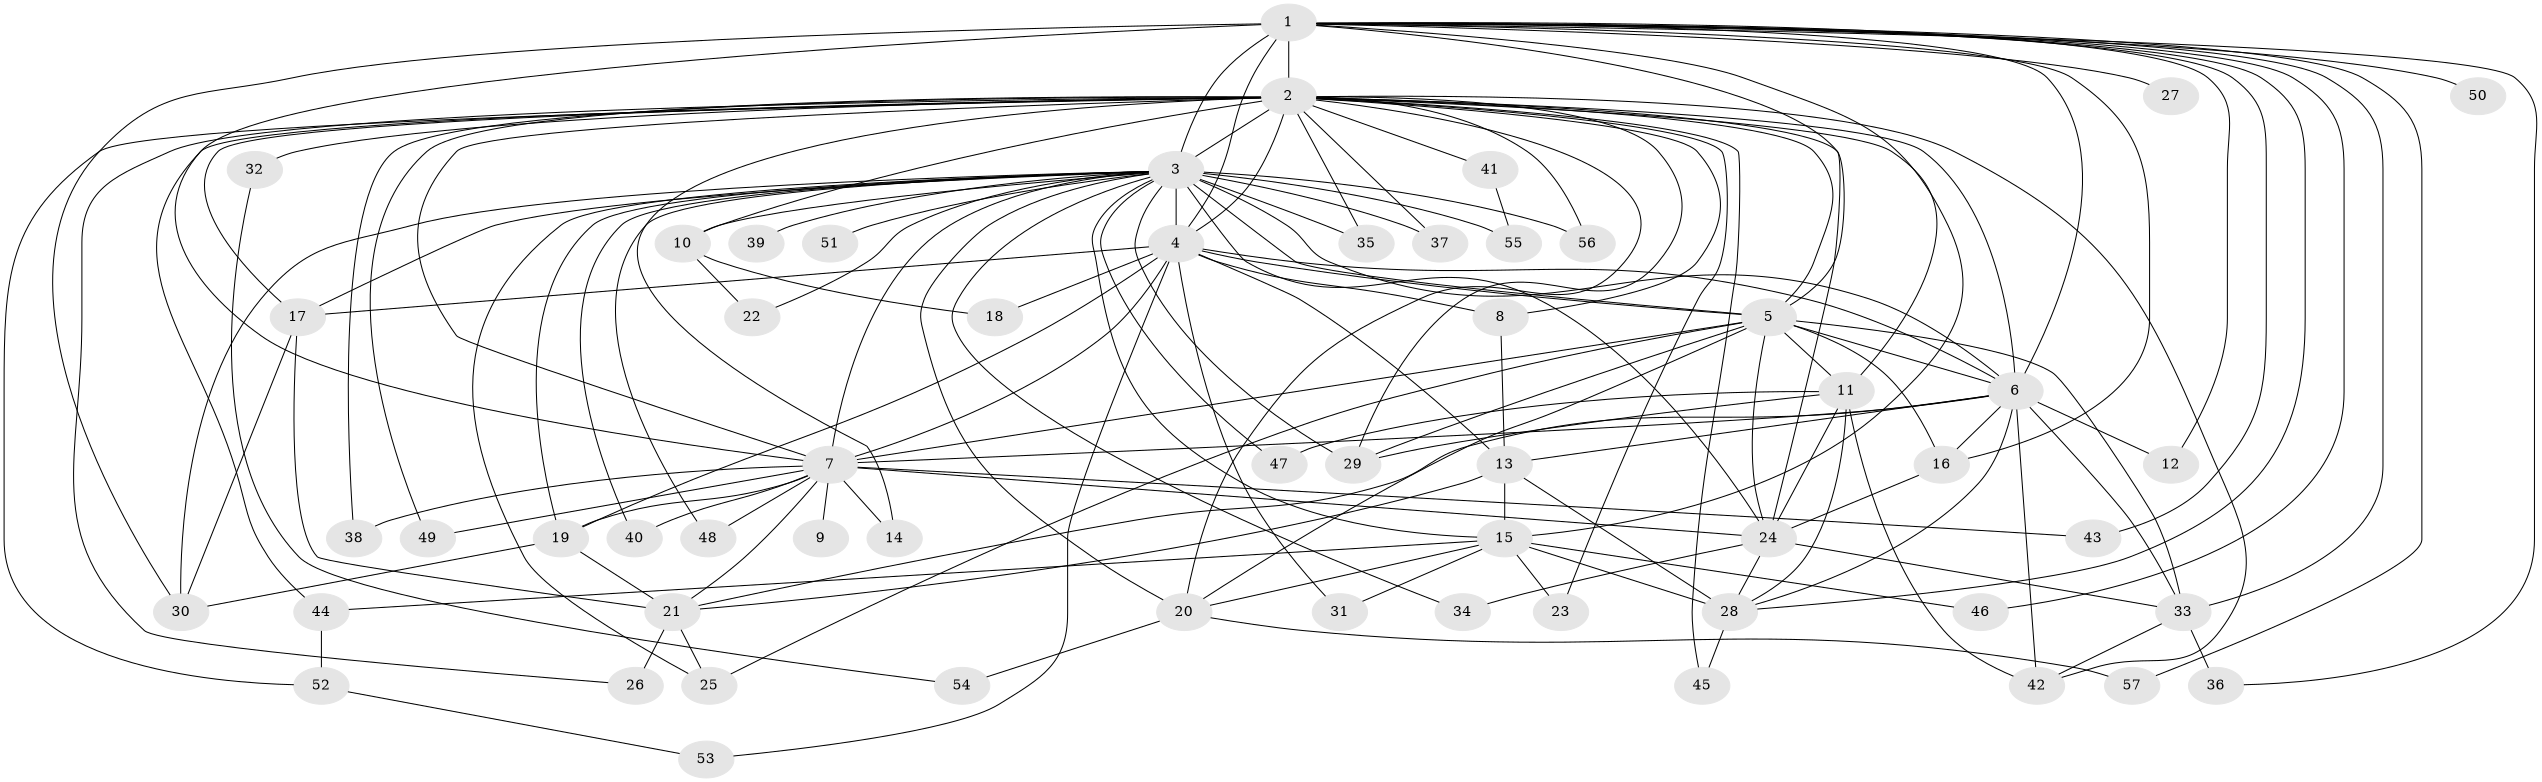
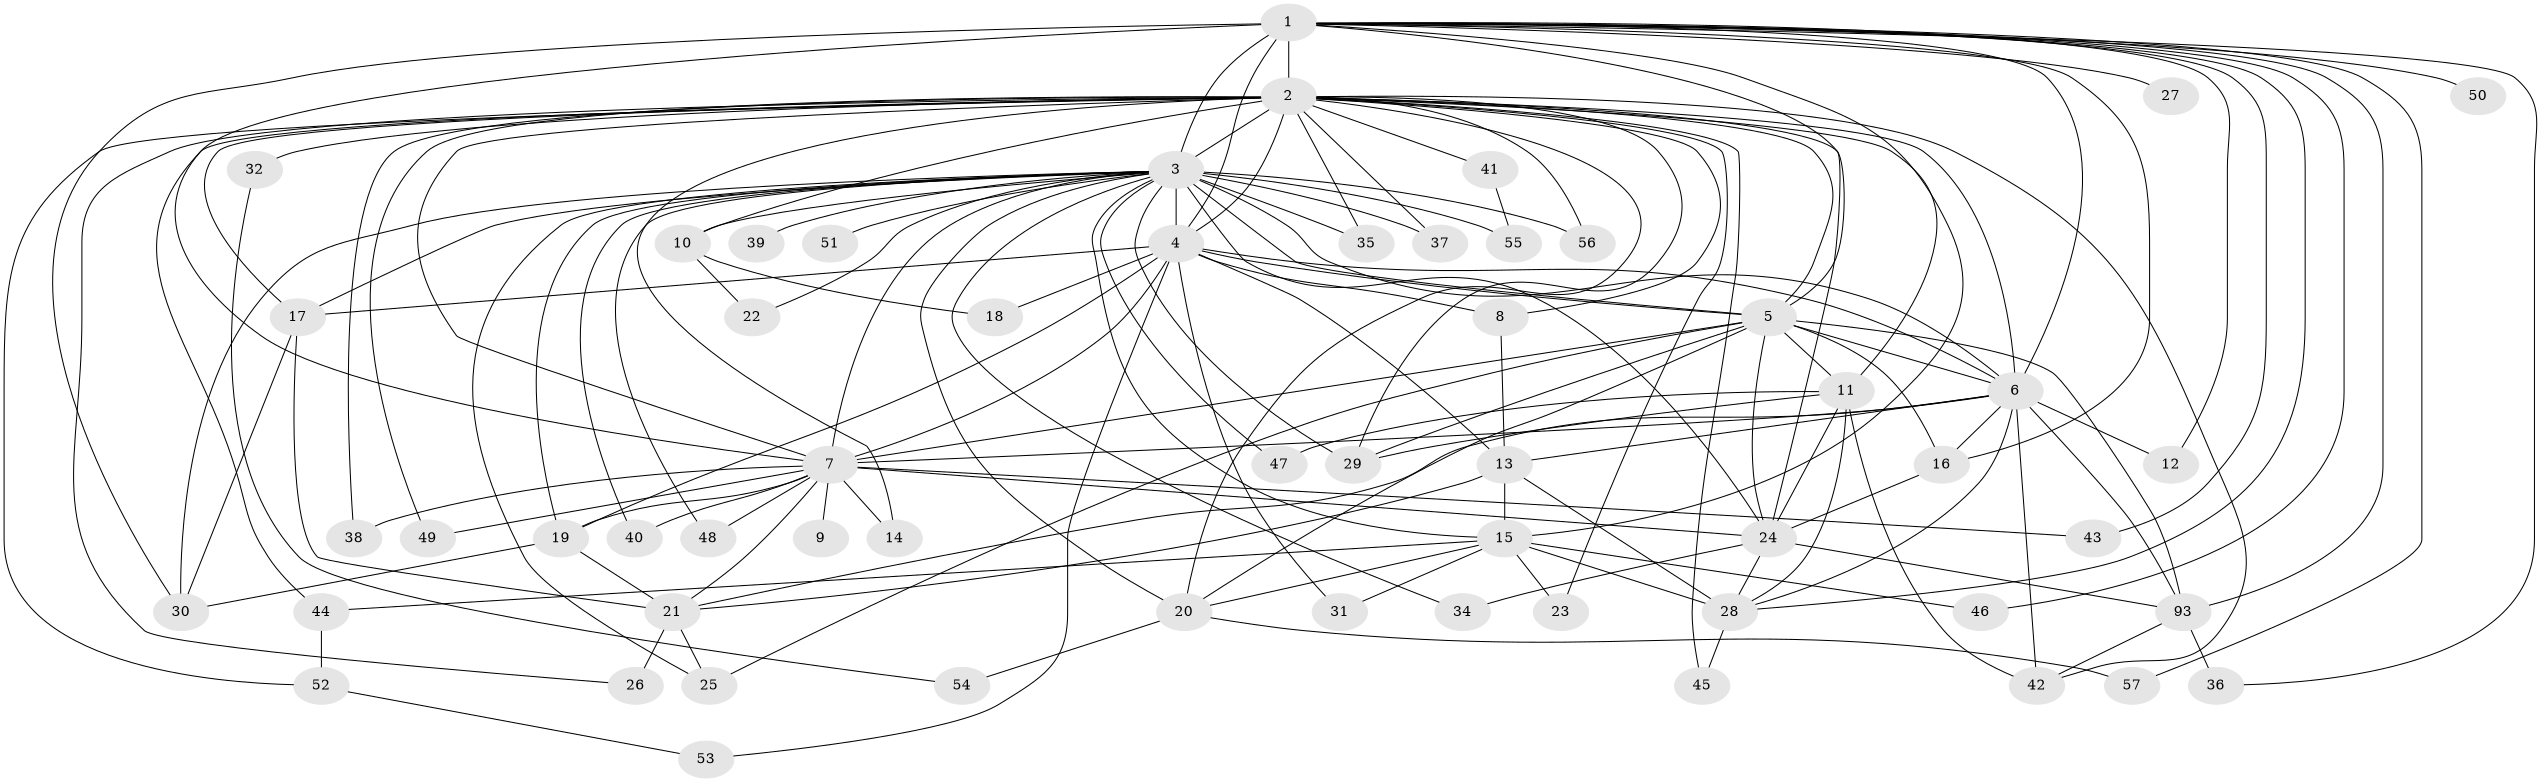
node "33": label "33" -> "93"
